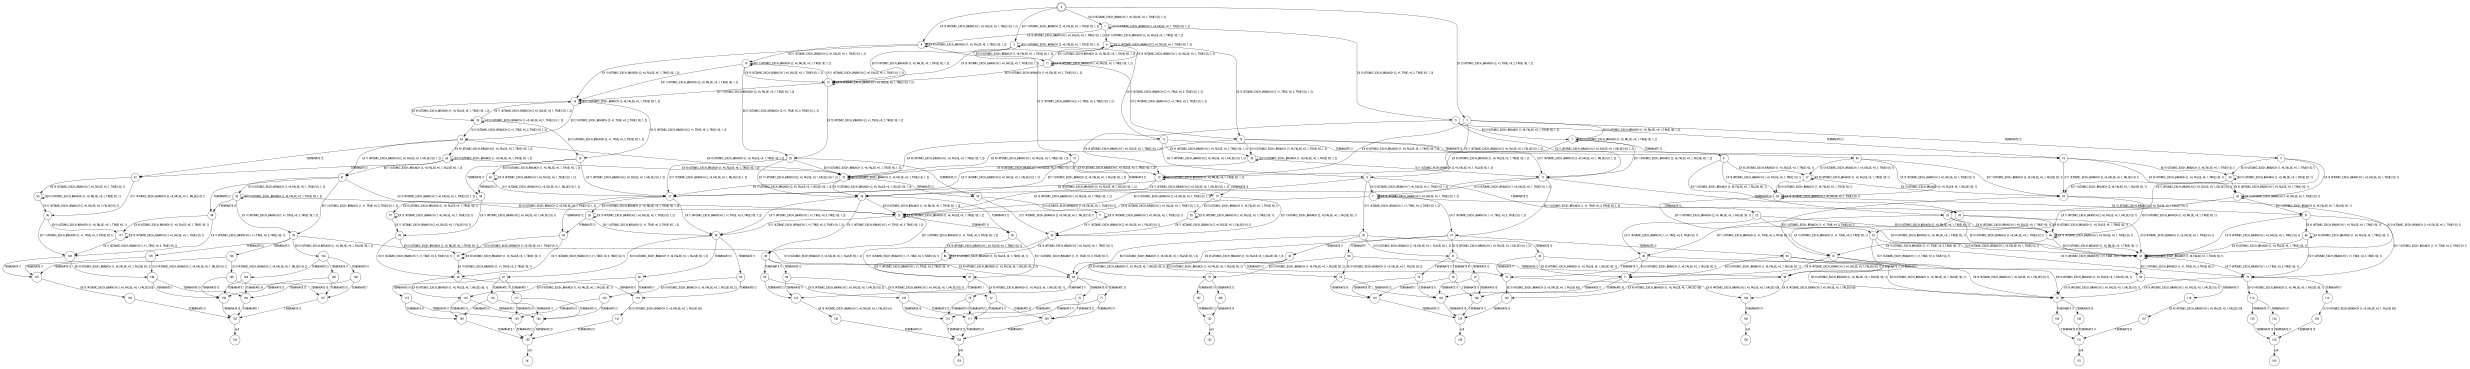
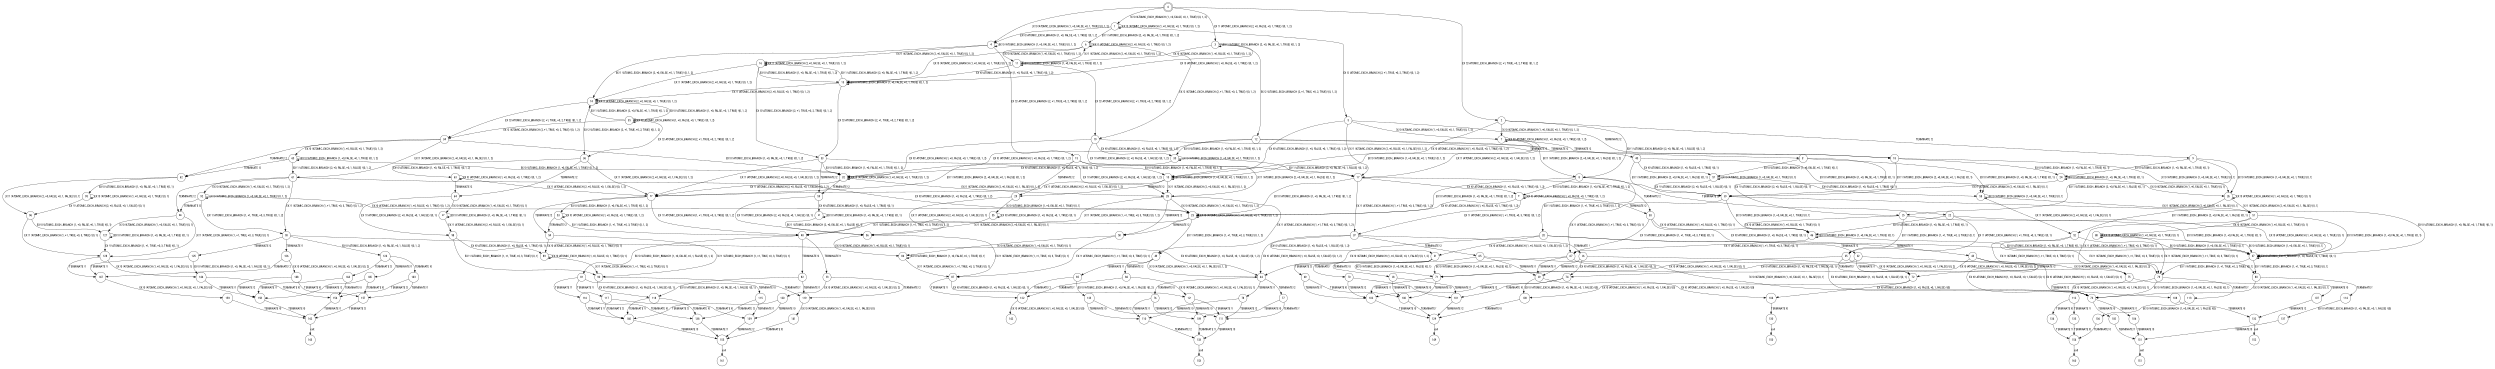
edge "142" -> "133": removed, label "TERMINATE !0"
